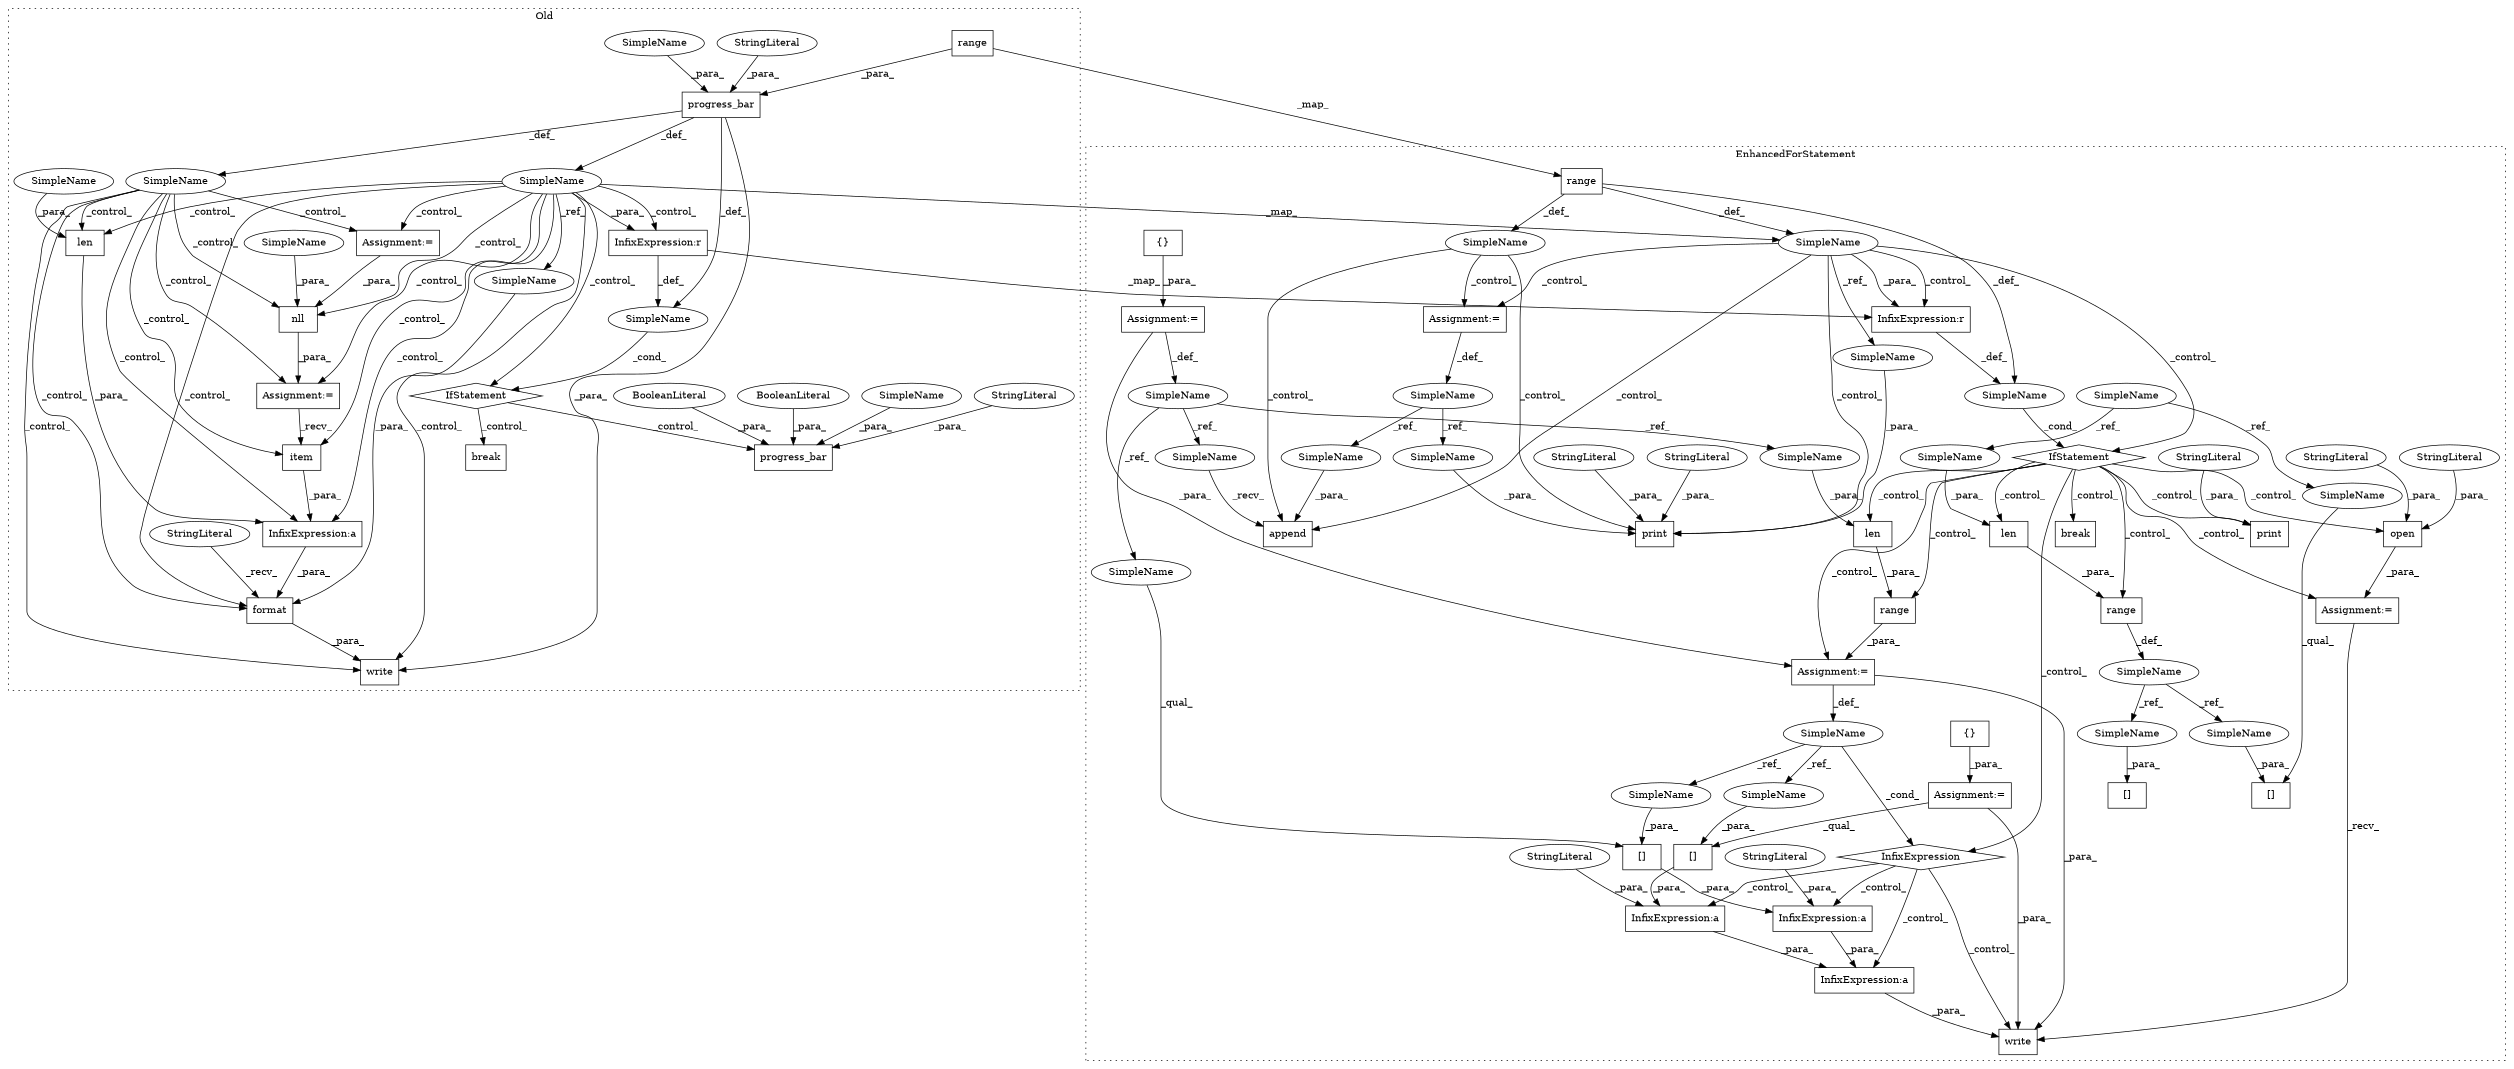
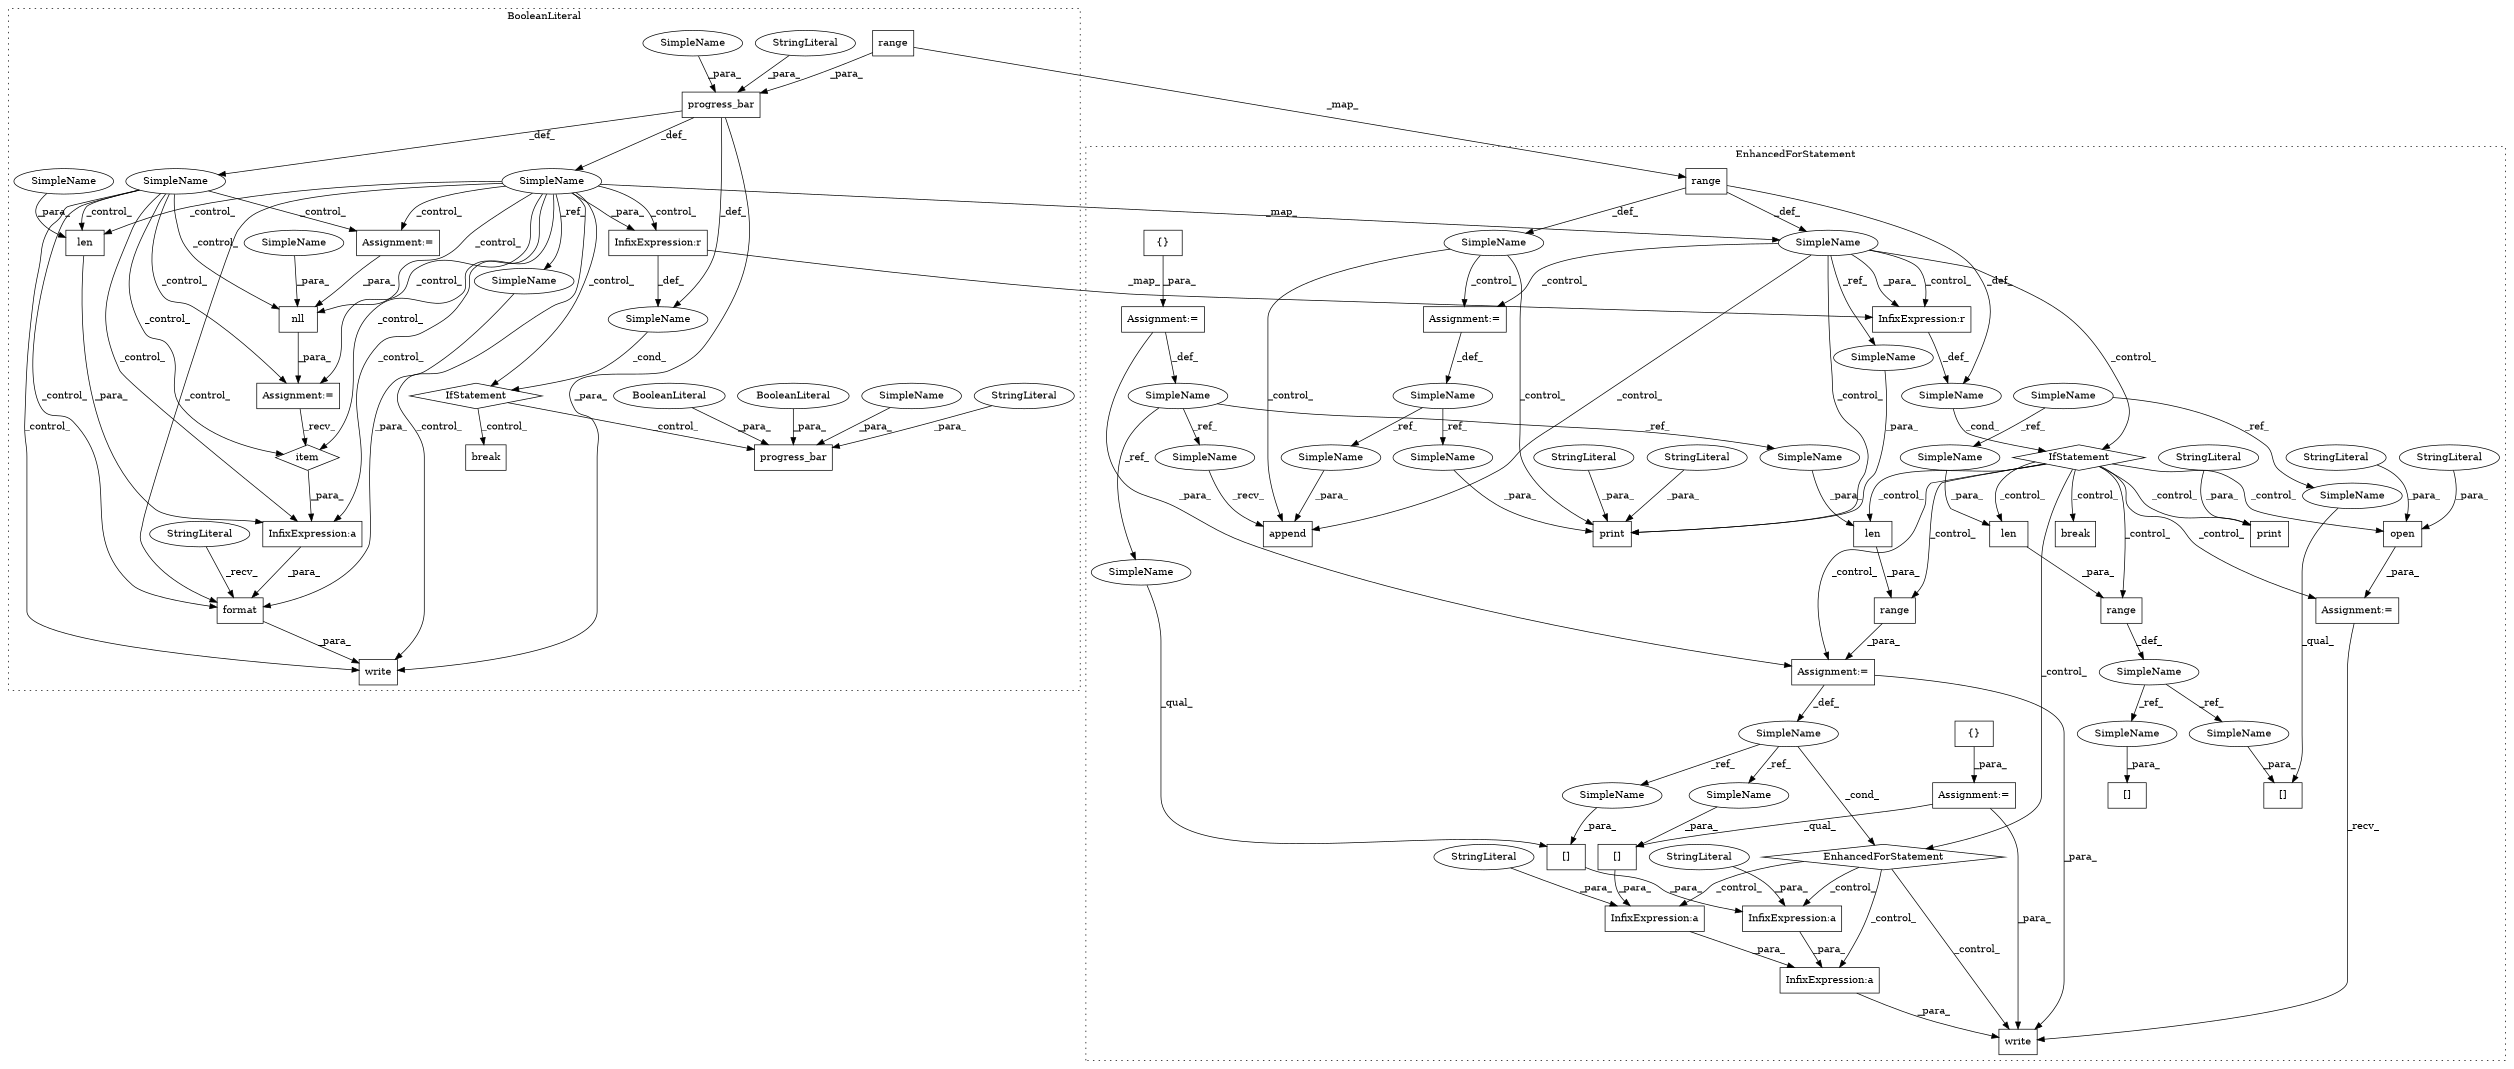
cluster "Old": label "Old" -> "BooleanLiteral"
node "item": shape box -> diamond
node "InfixExpression": label "InfixExpression" -> "EnhancedForStatement"
